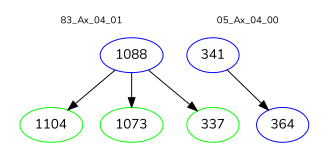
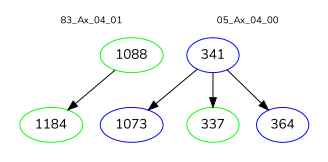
node "1088": color blue -> green
edge "1088" -> "337": now "341" -> "337"
edge "1088" -> "1073": now "341" -> "1073"
node "1104": label "1104" -> "1184"
node "1073": color green -> blue
